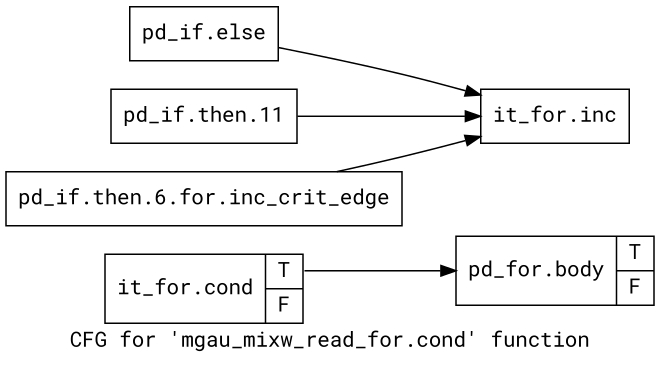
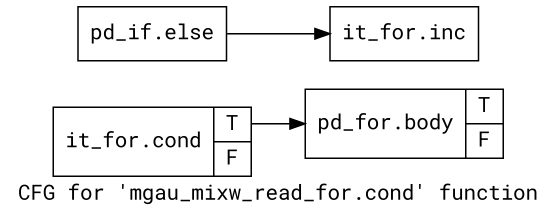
node "pd_if.then.11": removed
node "pd_if.then.6.for.inc_crit_edge": removed
